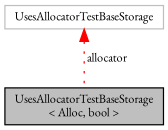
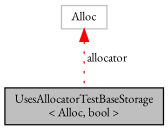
node "UsesAllocatorTestBaseStorage": label "UsesAllocatorTestBaseStorage" -> "Alloc"
